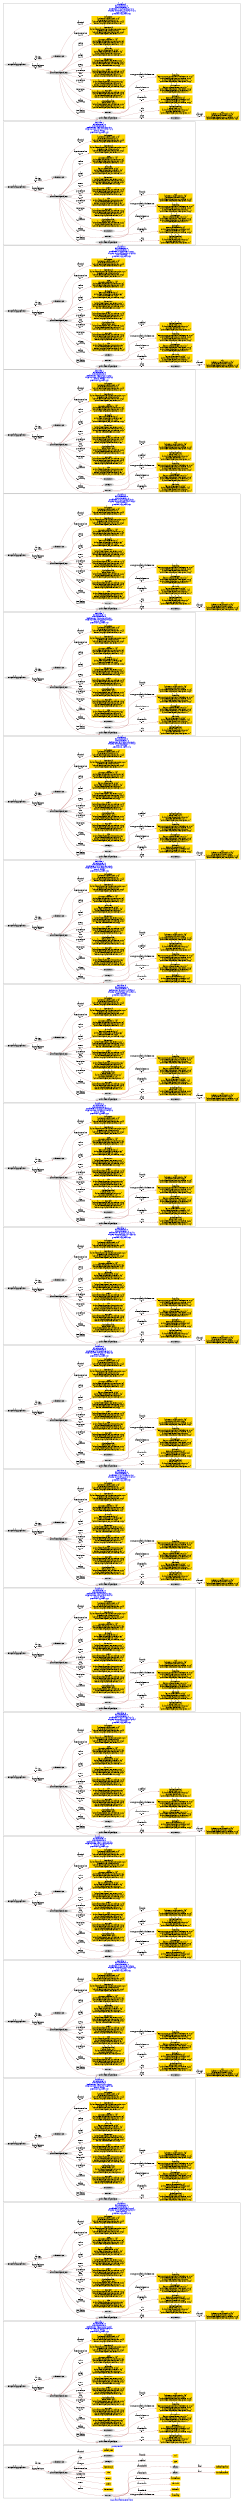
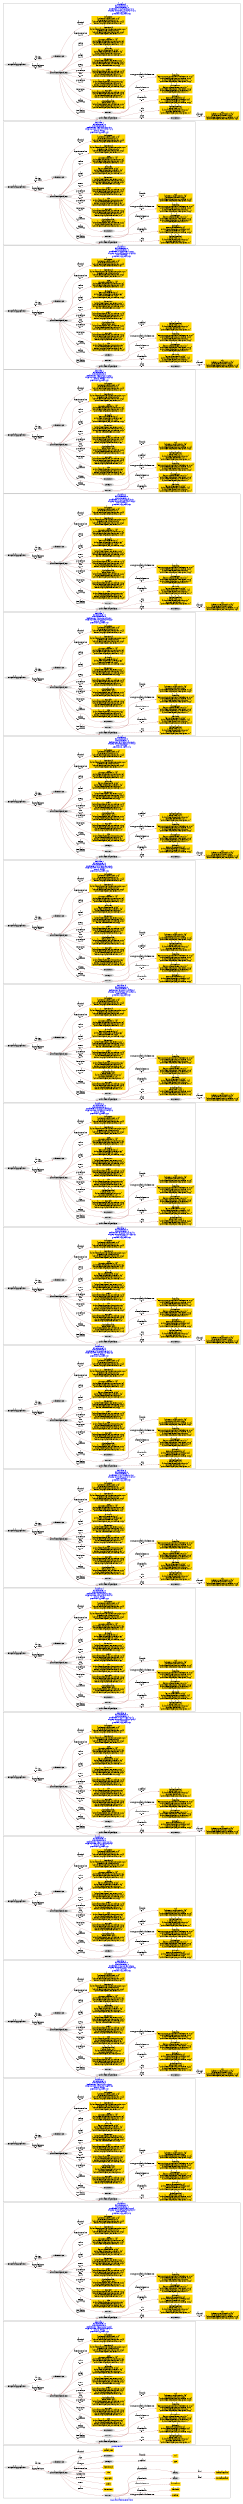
node "extent": label "extent" -> "copyright"
node "birthYear": removed
node "nationality": label "nationality" -> "medium"
